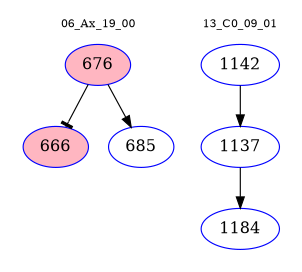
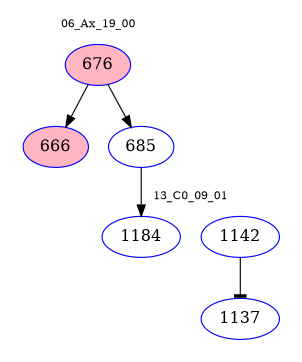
edge "1142" -> "1137": arrowhead normal -> tee
edge "676" -> "666": arrowhead tee -> normal
edge "1137" -> "1184": now "685" -> "1184"
